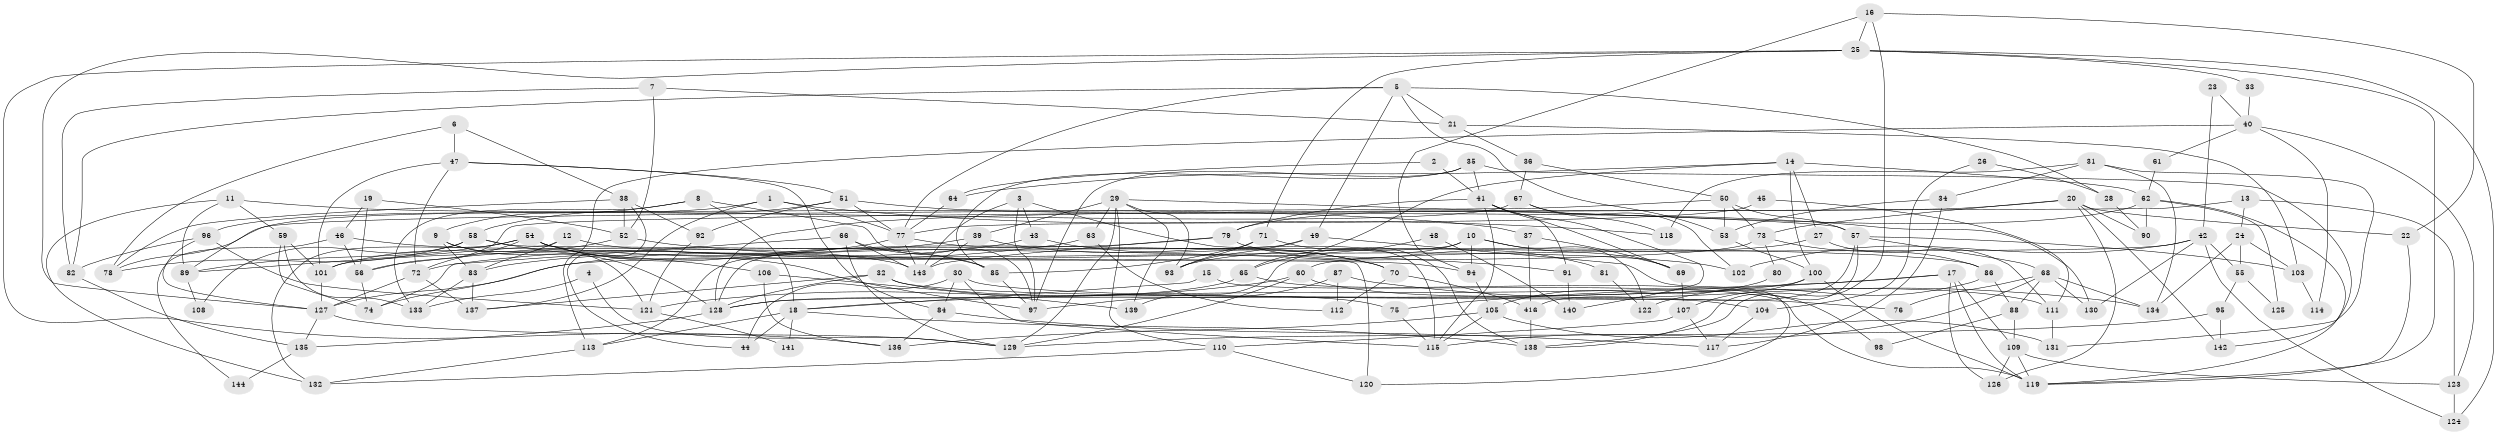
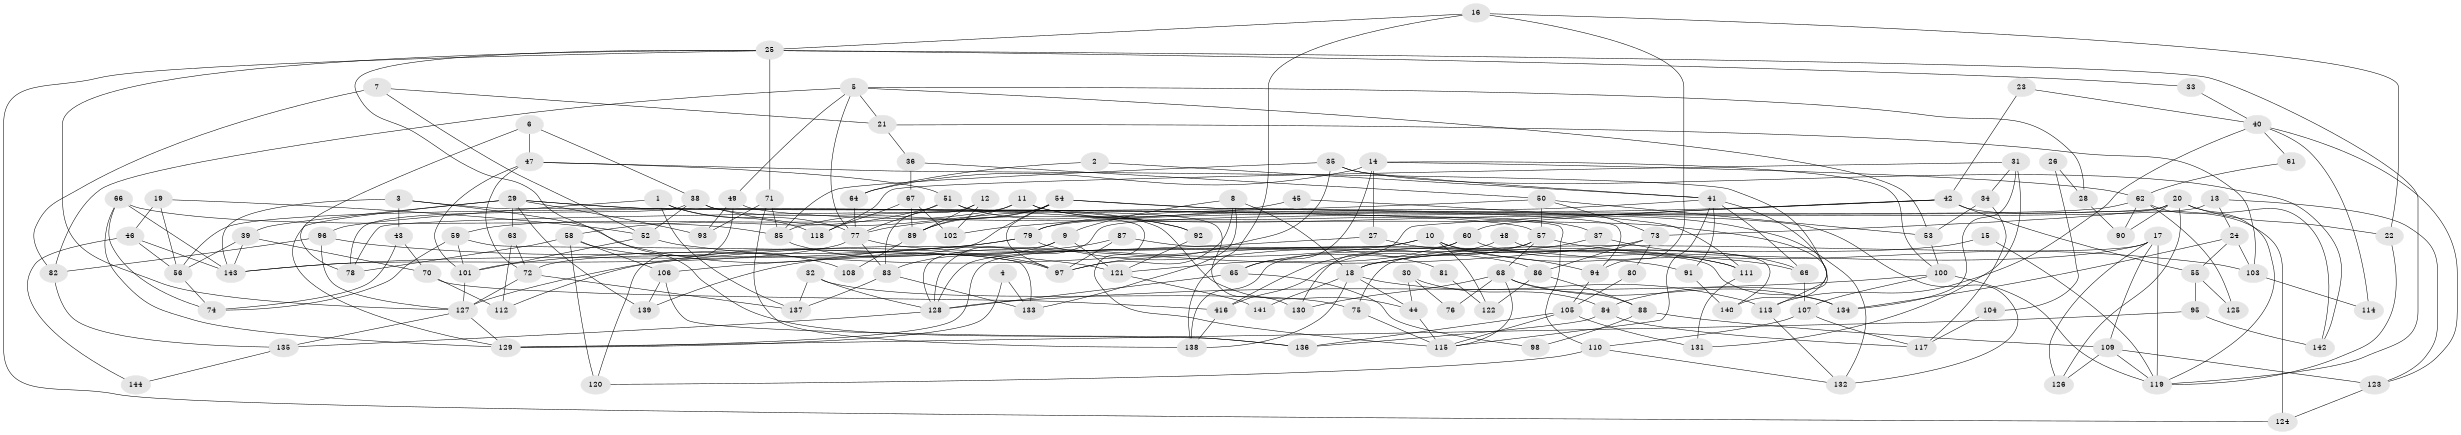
edge "27" -- "93": now "27" -- "106"
edge "32" -- "104": removed
edge "30" -- "115": now "44" -- "115"
